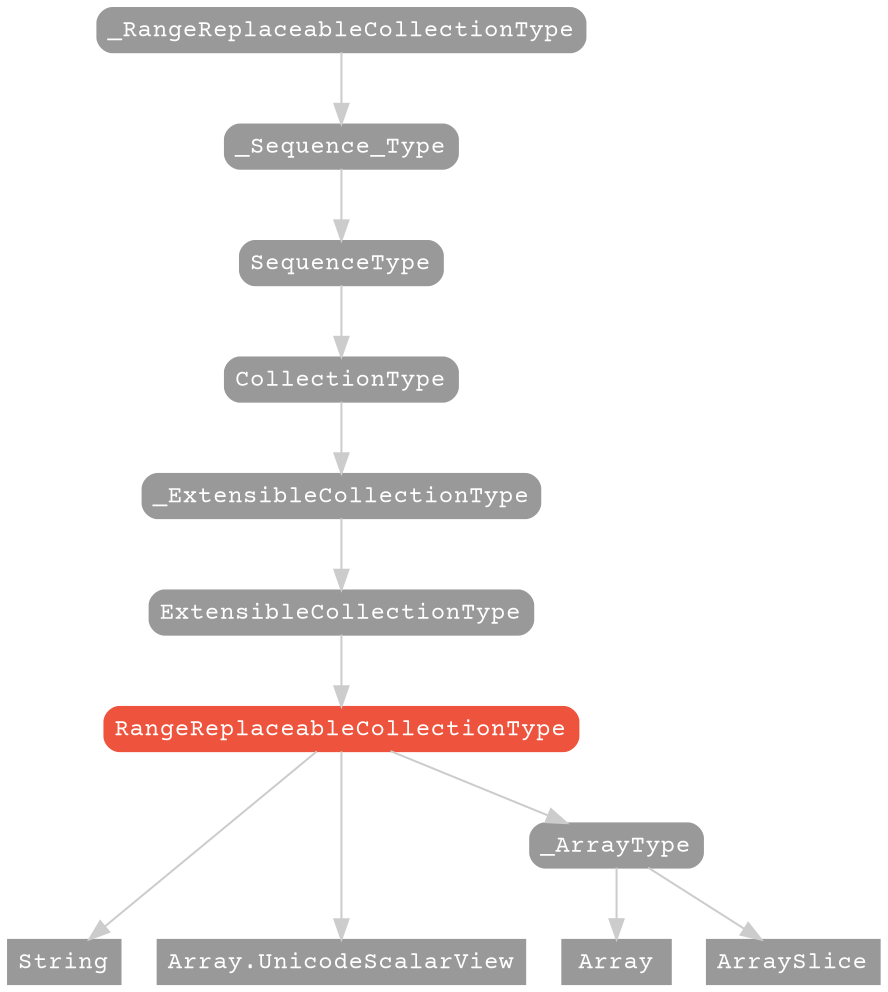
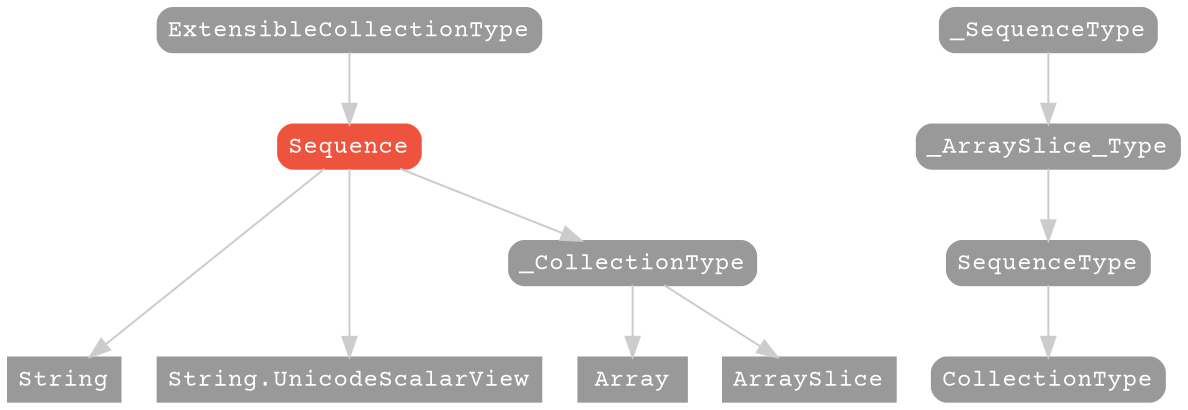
node "_RangeReplaceableCollectionType": label "_RangeReplaceableCollectionType" -> "_SequenceType"
node "_Sequence_Type": label "_Sequence_Type" -> "_ArraySlice_Type"
node "_ExtensibleCollectionType": removed
node "RangeReplaceableCollectionType": label "RangeReplaceableCollectionType" -> "Sequence"
node "_ArrayType": label "_ArrayType" -> "_CollectionType"
node "Array.UnicodeScalarView": label "Array.UnicodeScalarView" -> "String.UnicodeScalarView"
